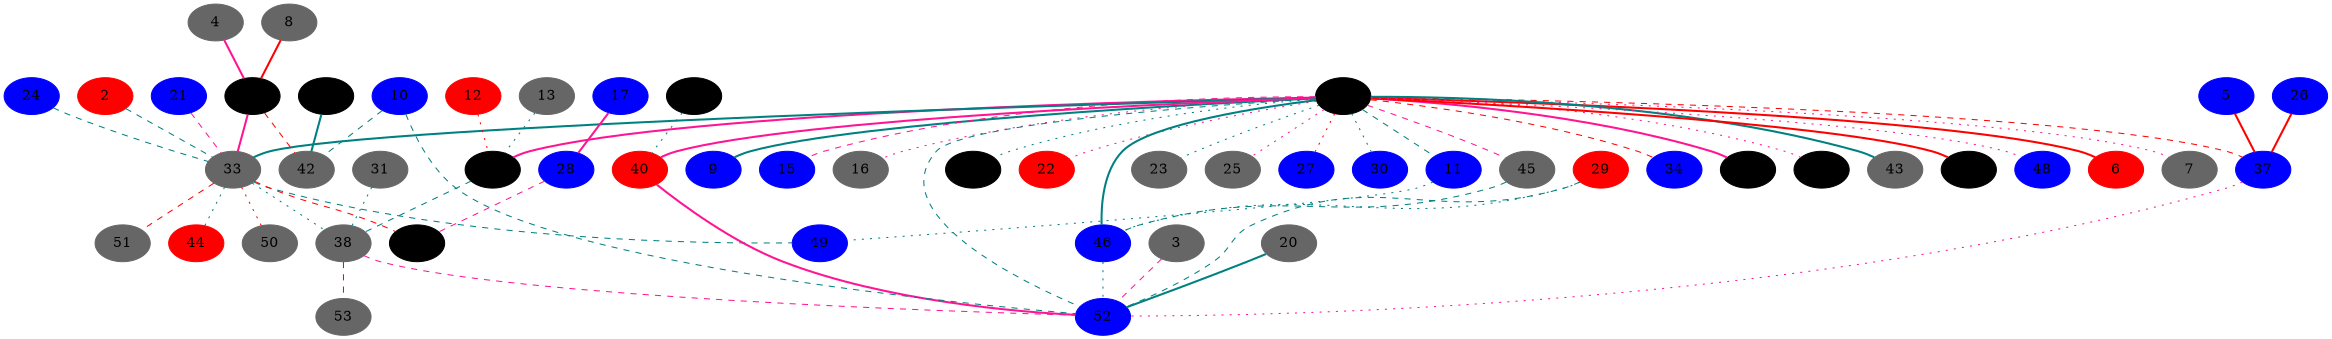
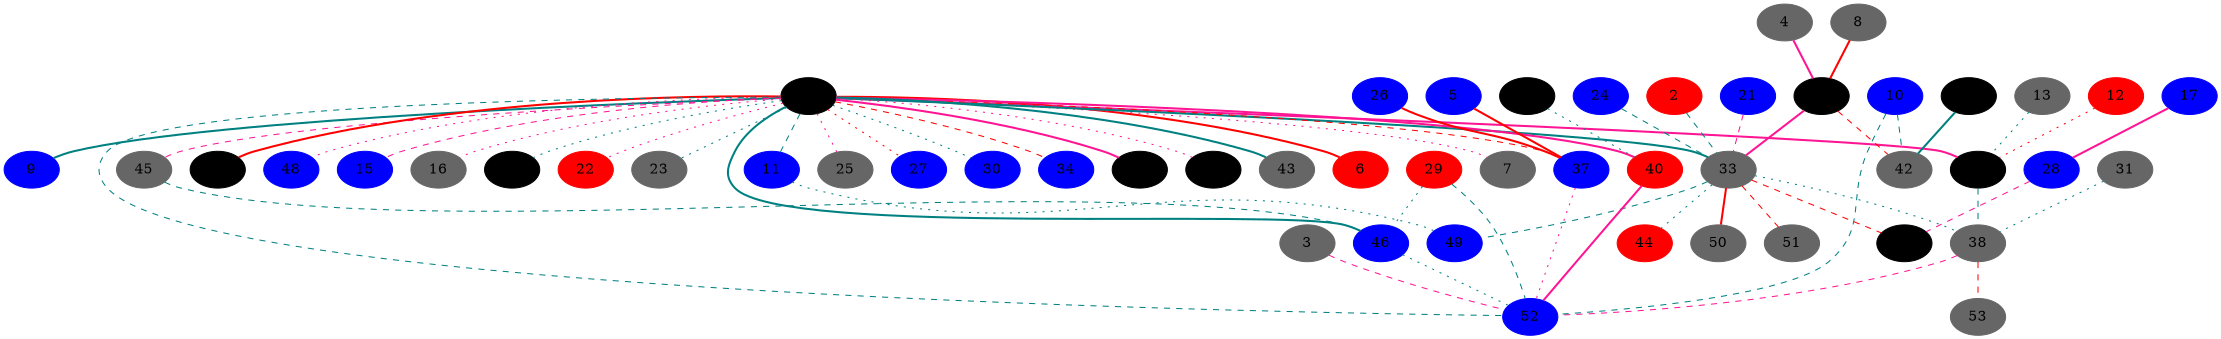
edge "33" -- "50": style dotted -> bold
node "20": removed
